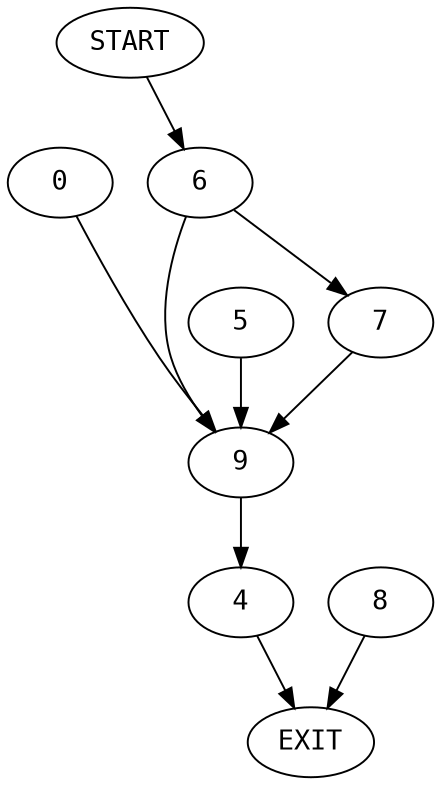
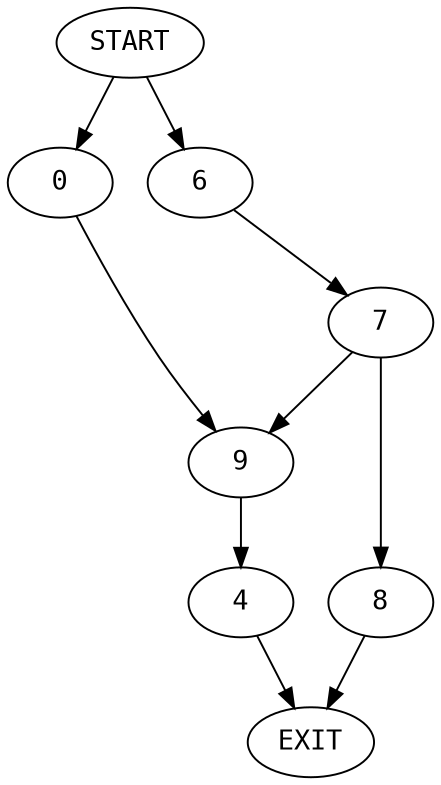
edge "START" -> "0": added
edge "6" -> "9": removed
node "5": removed
edge "7" -> "8": added
